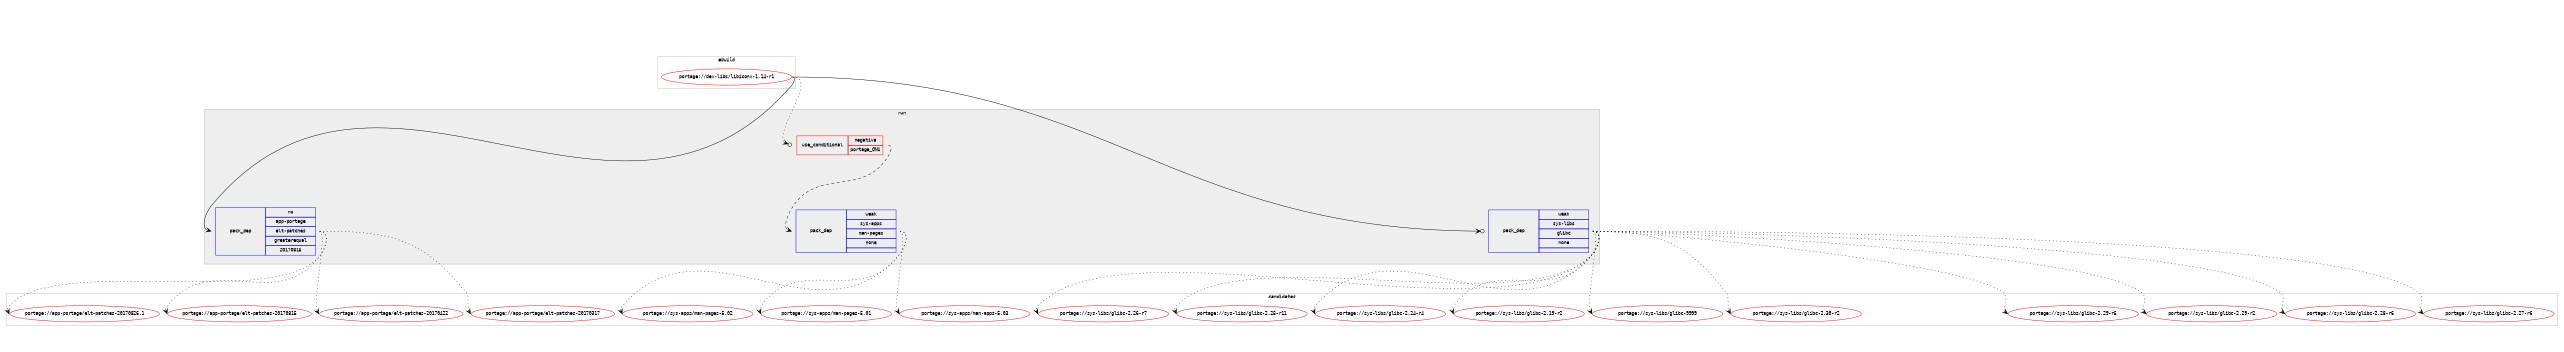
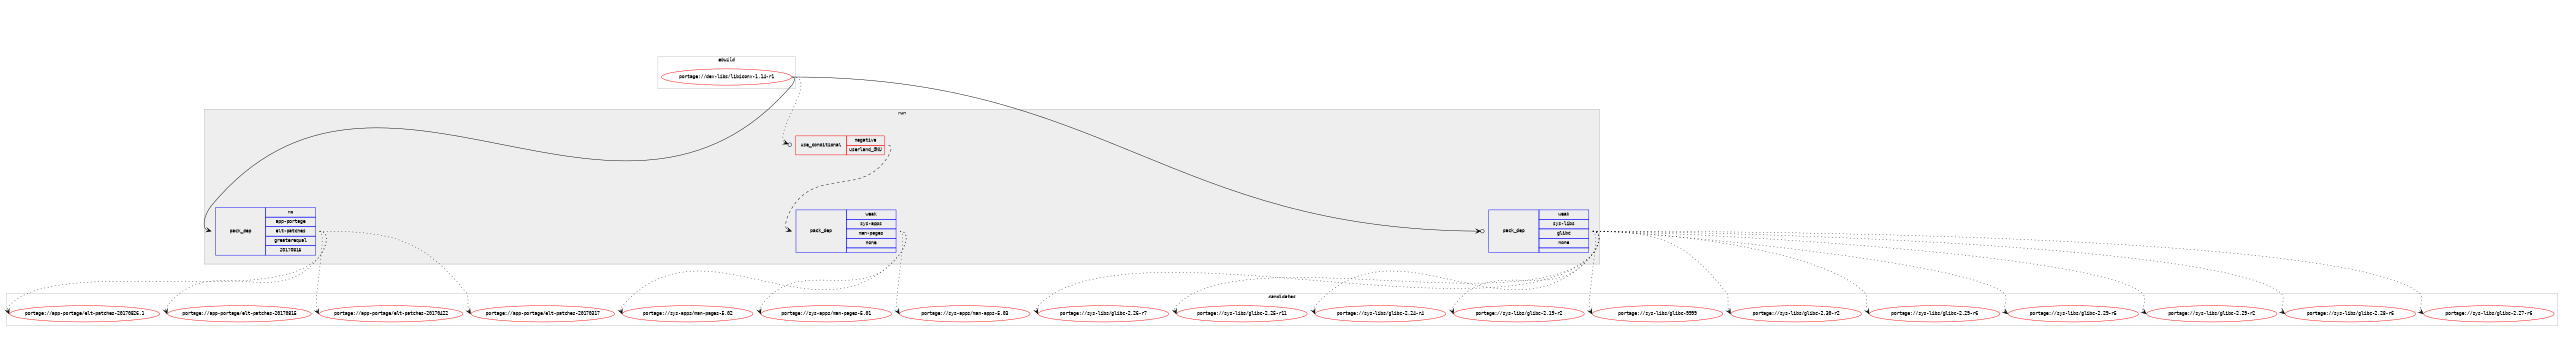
node "use_conditional": text "portage_GNU" -> "userland_GNU"
node "portage://sys-libs/glibc-2.29-r6": added
